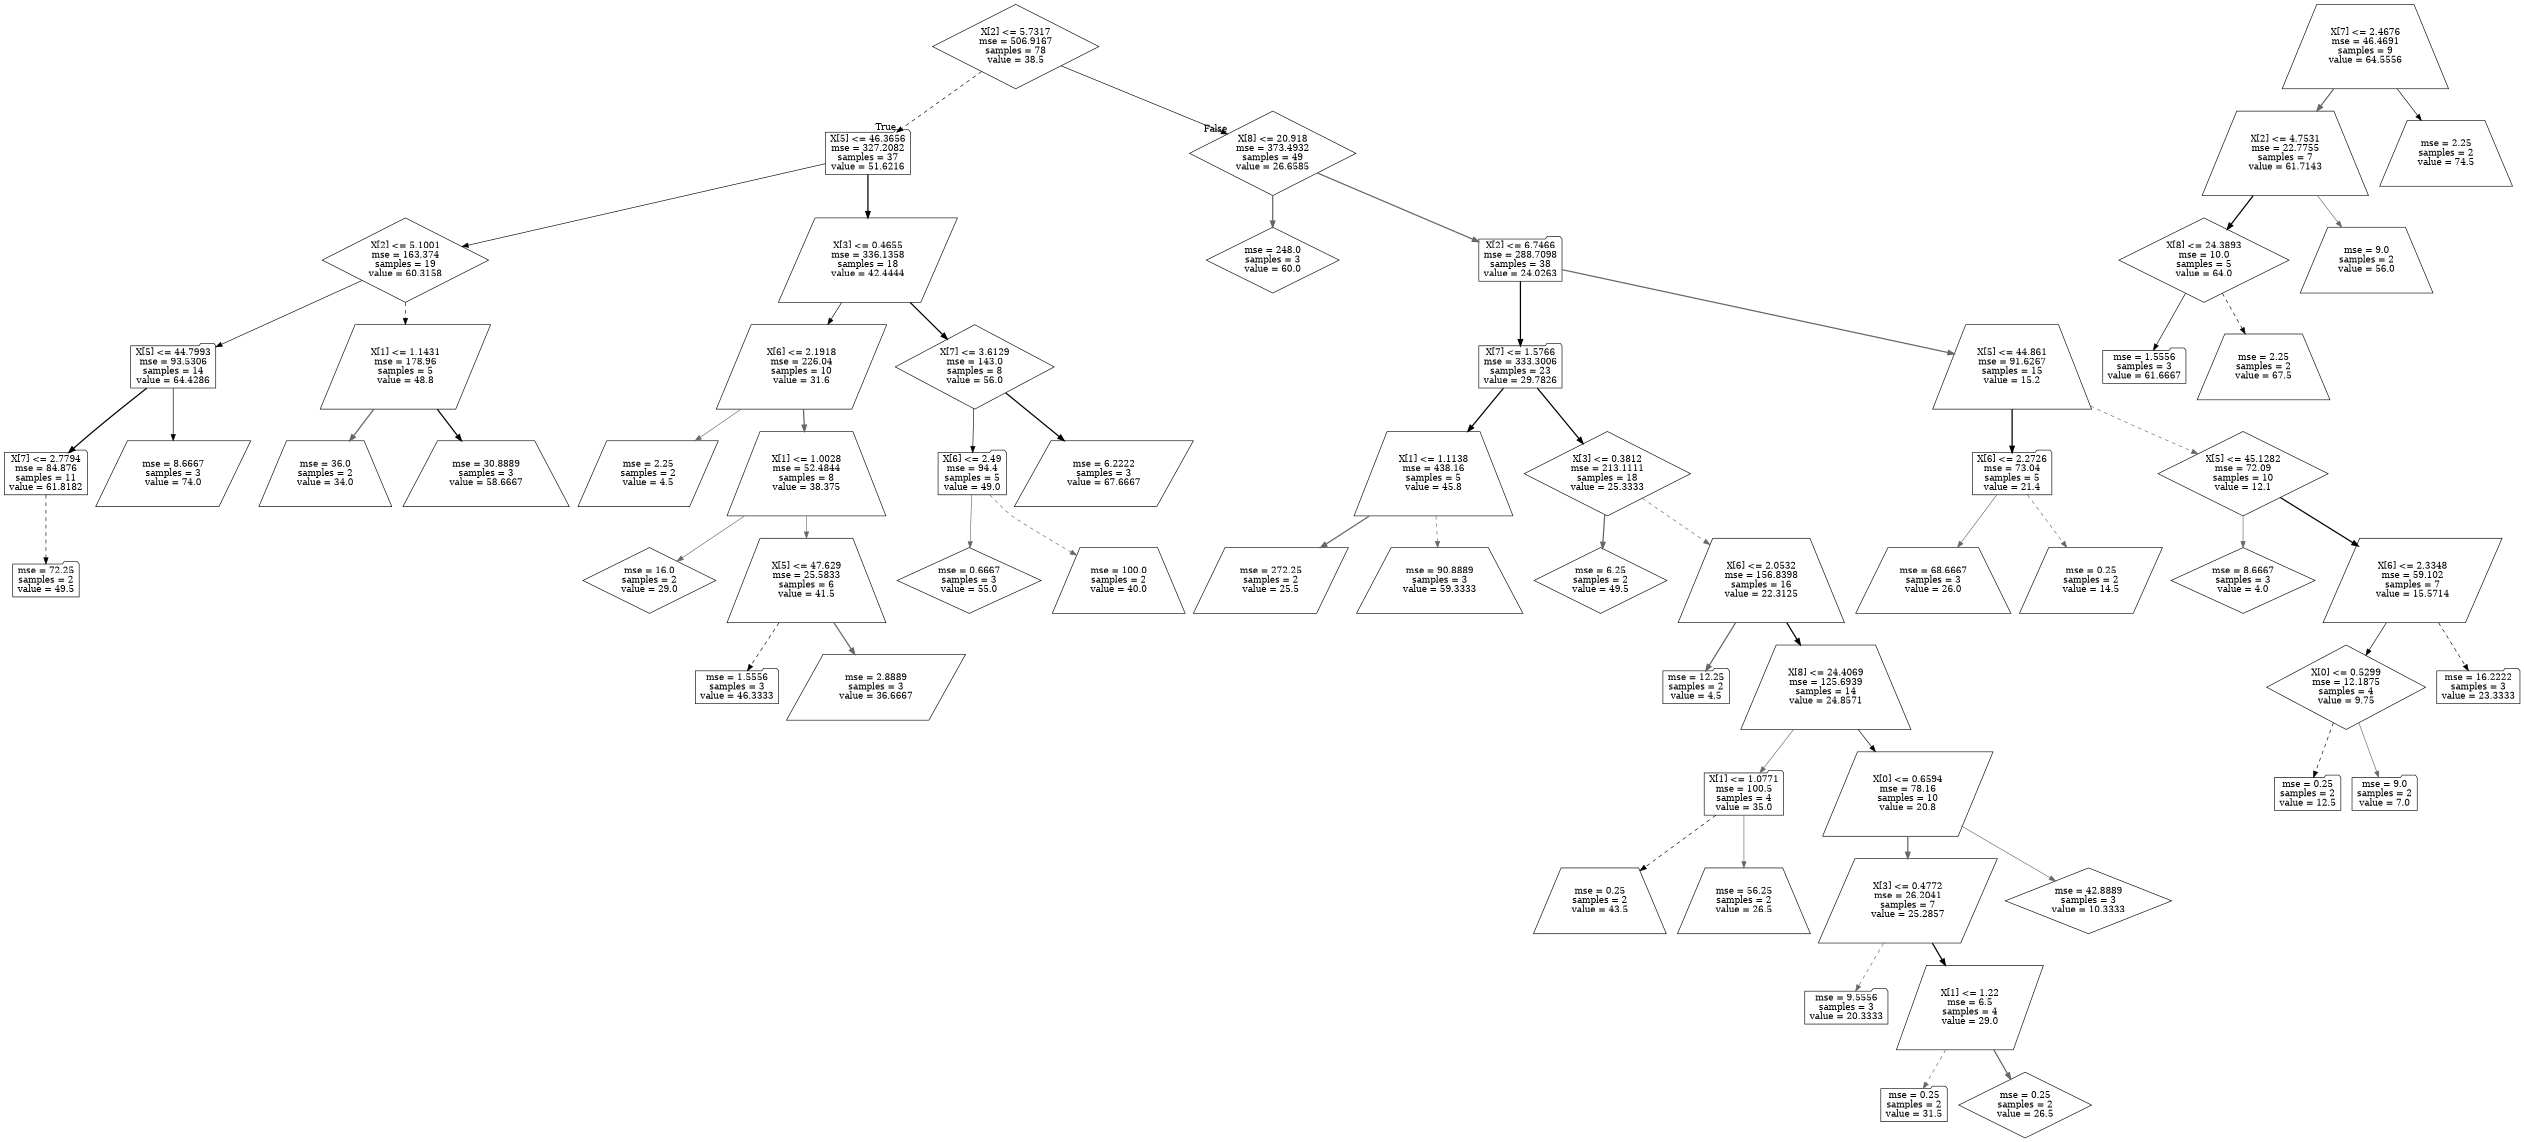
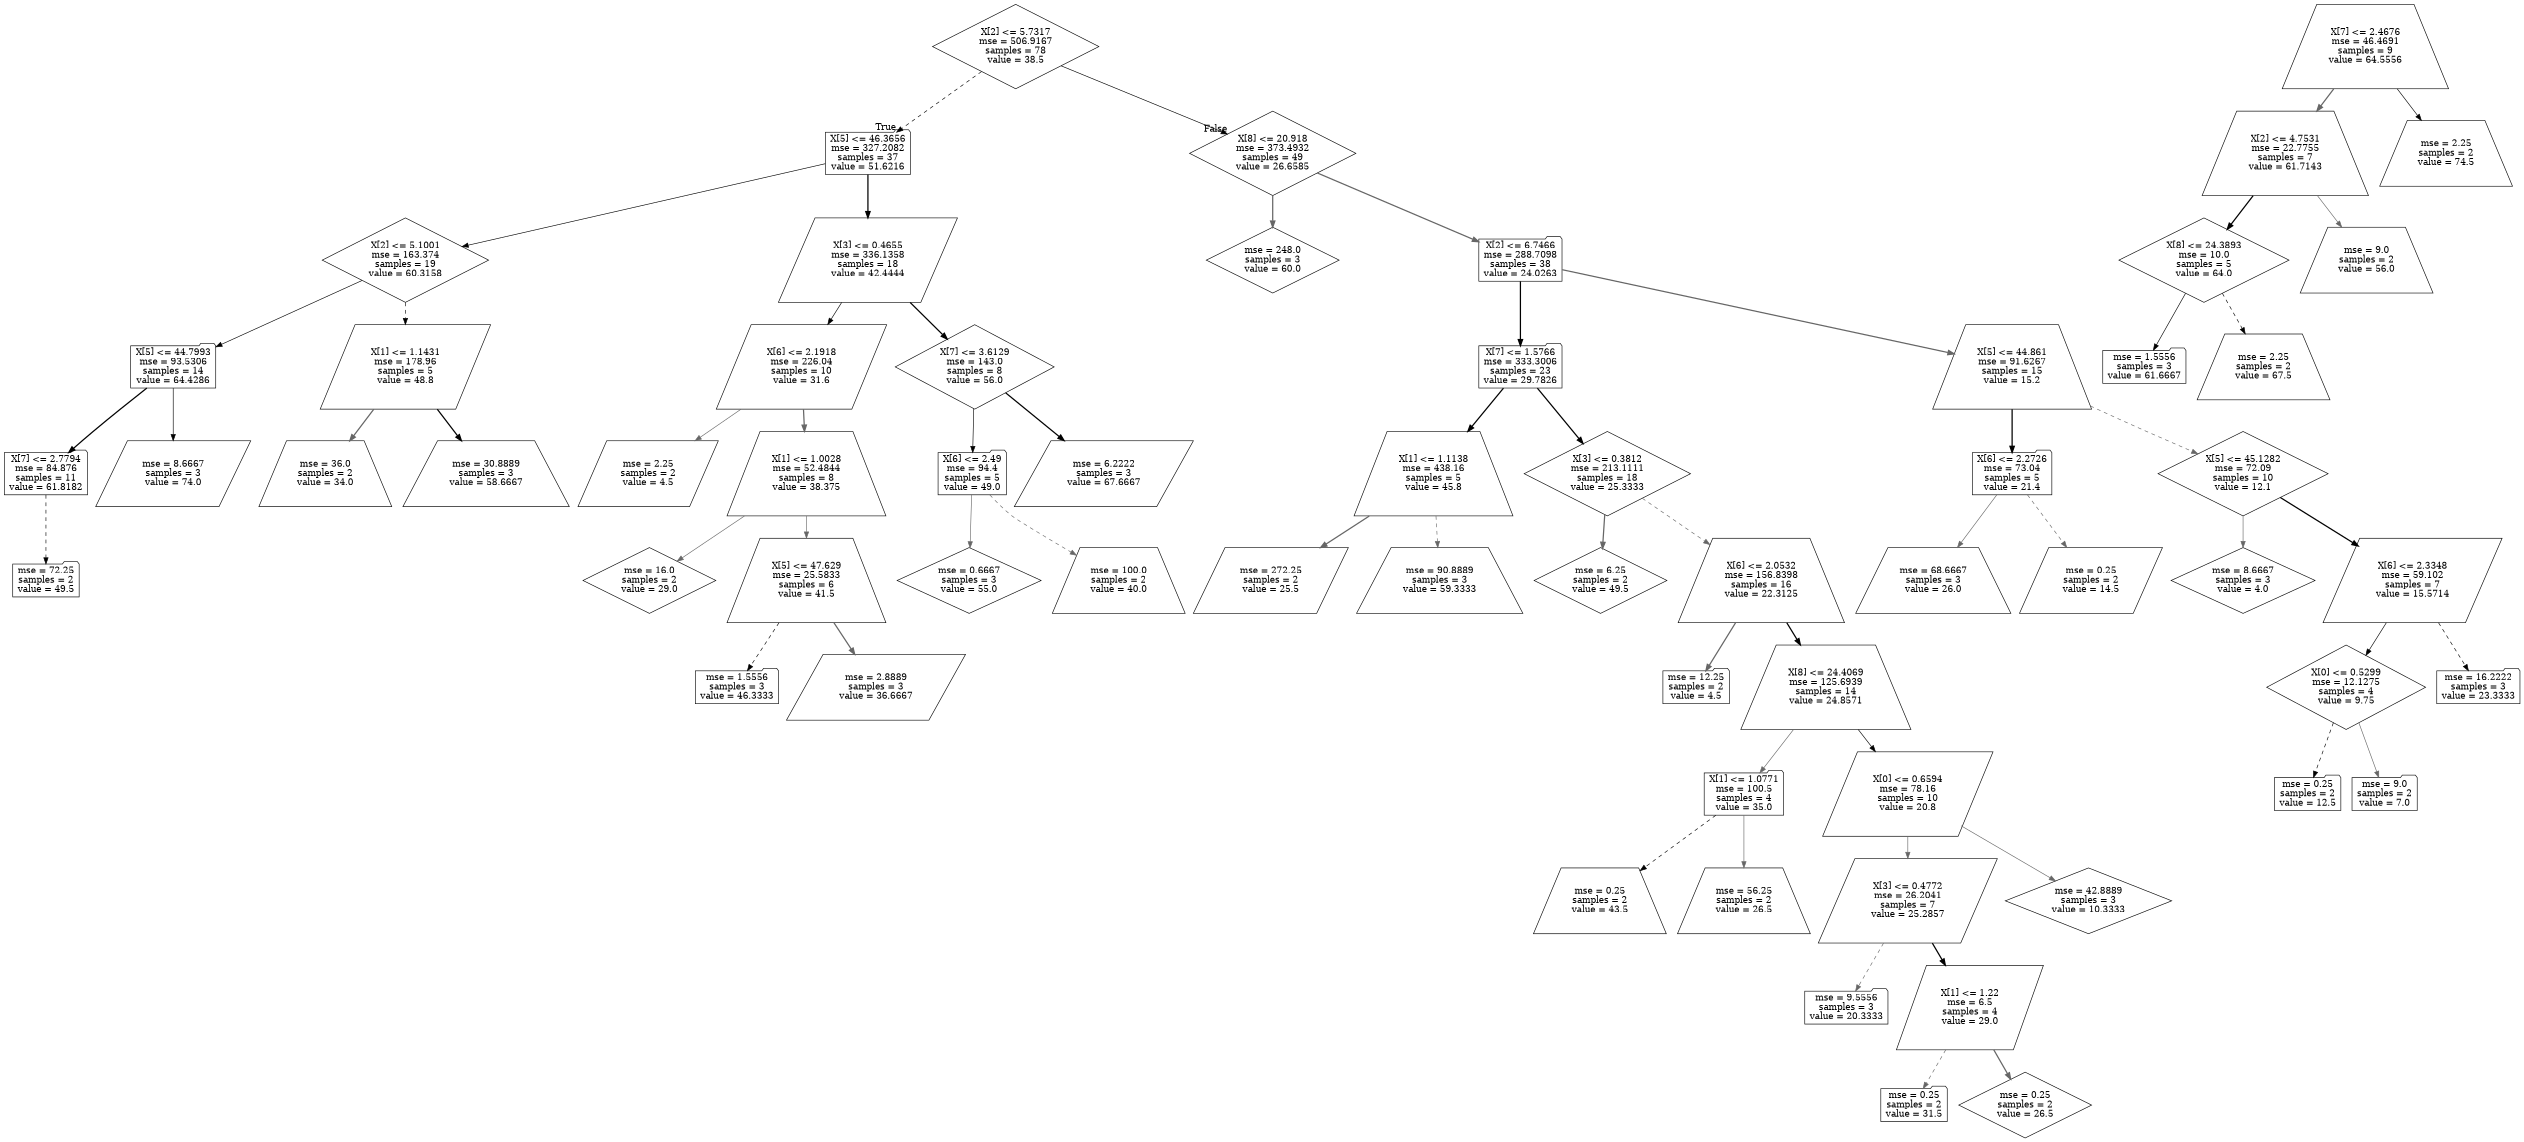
node "X[0] <= 0.5299 mse = 12.1875 samples = 4 value = 9.75": label "X[0] <= 0.5299 mse = 12.1875 samples = 4 value = 9.75" -> "X[0] <= 0.5299 mse = 12.1275 samples = 4 value = 9.75"
edge "X[0] <= 0.6594 mse = 78.16 samples = 10 value = 20.8" -> "X[3] <= 0.4772 mse = 26.2041 samples = 7 value = 25.2857": style bold -> solid
